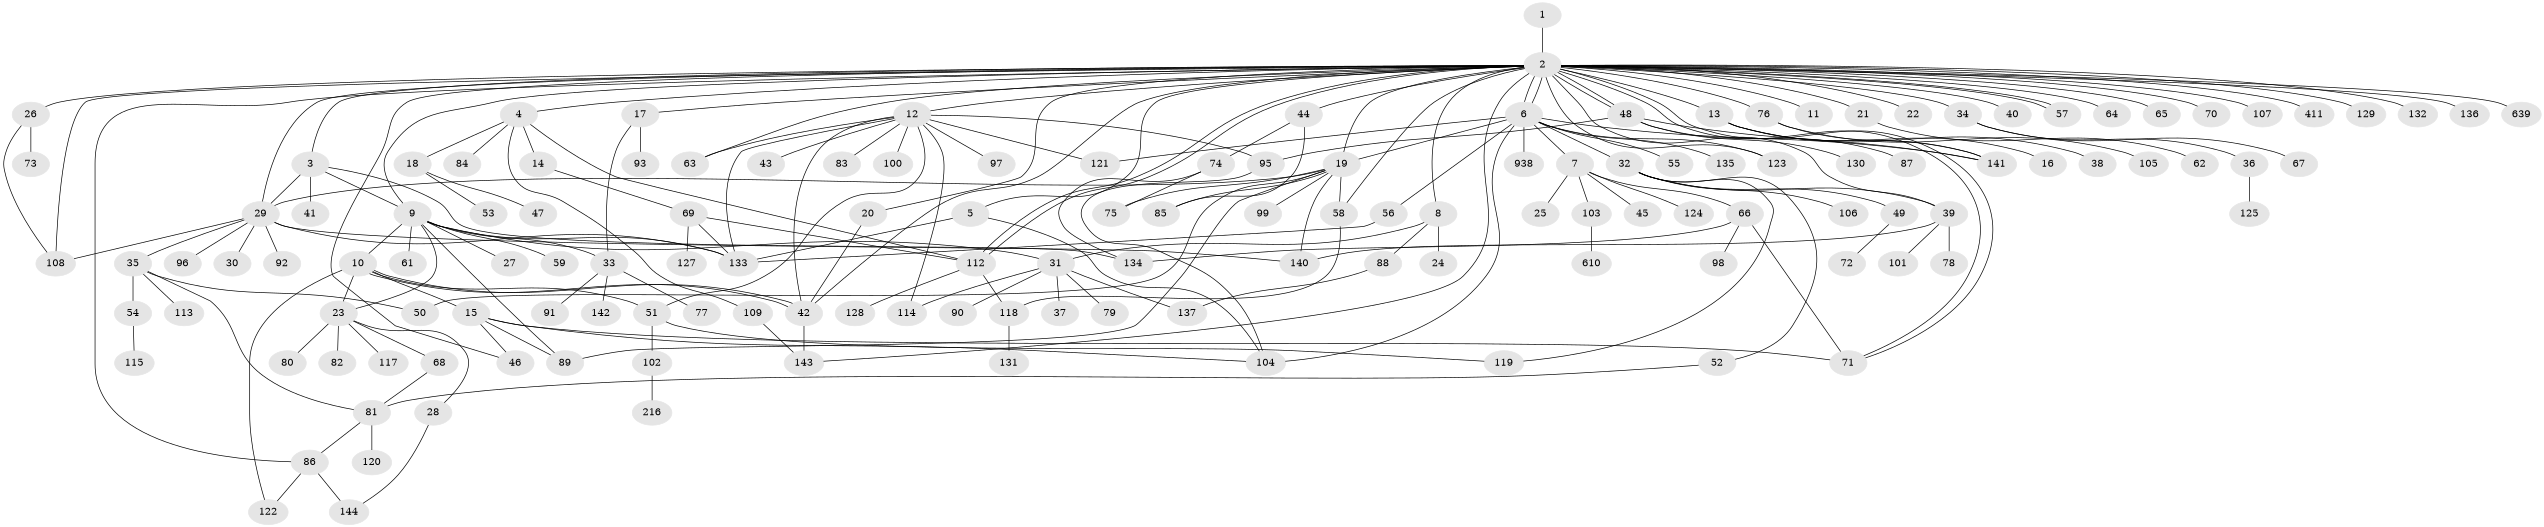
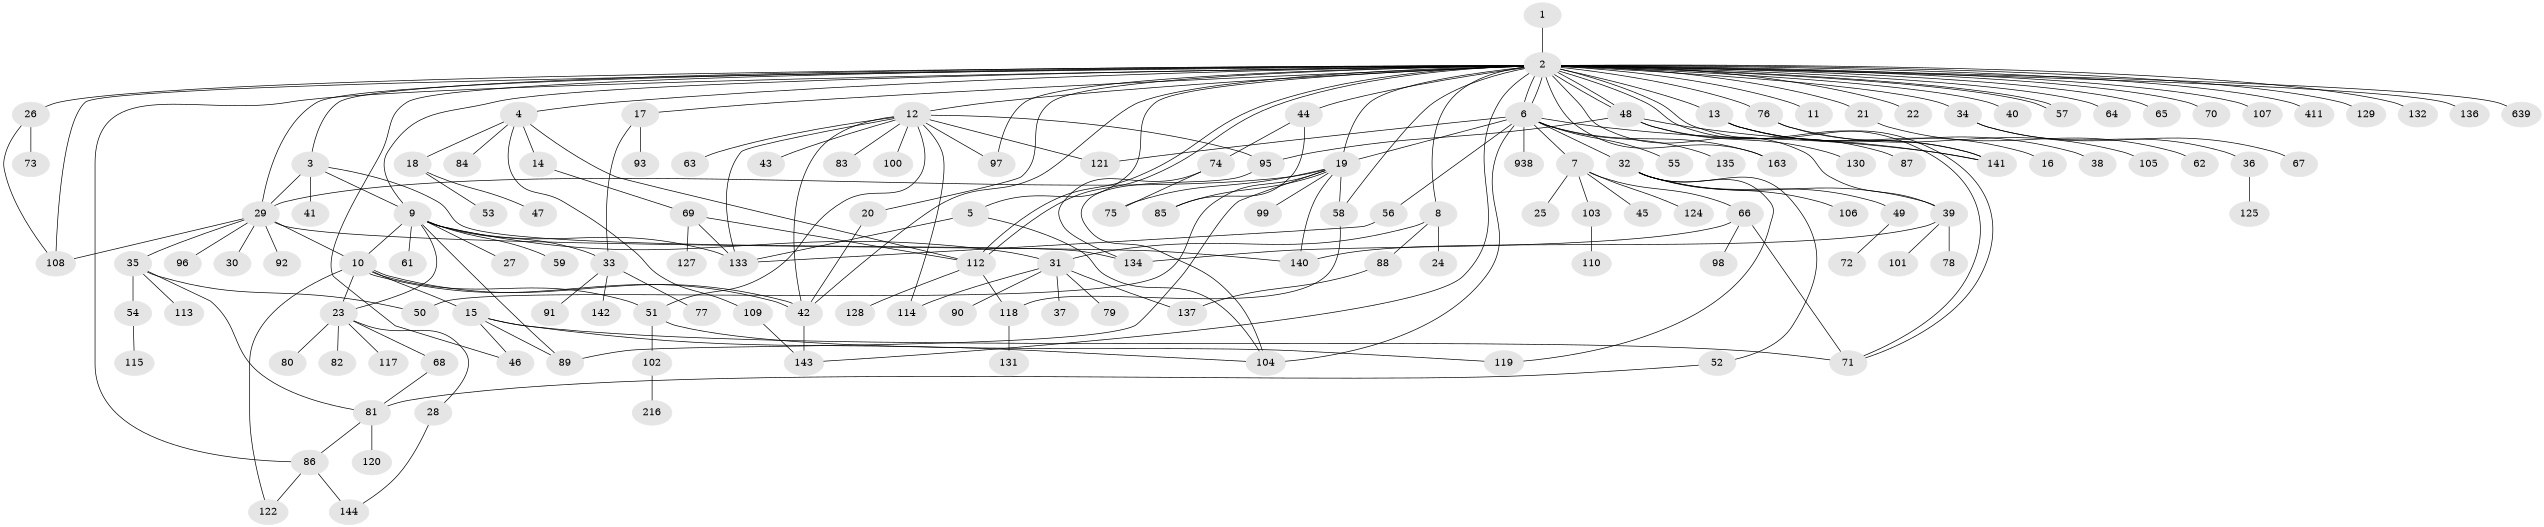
edge "2" -- "63": now "2" -- "97"
node "123": label "123" -> "163"
edge "29" -- "133": now "29" -- "10"
node "610": label "610" -> "110"
